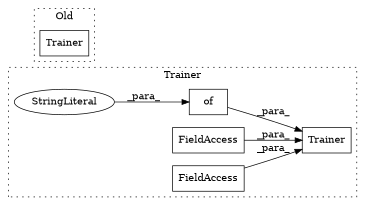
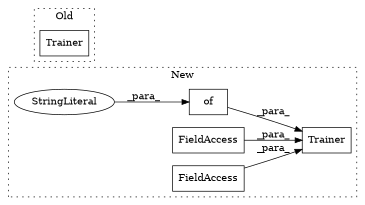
cluster "Trainer": label "Trainer" -> "New"
